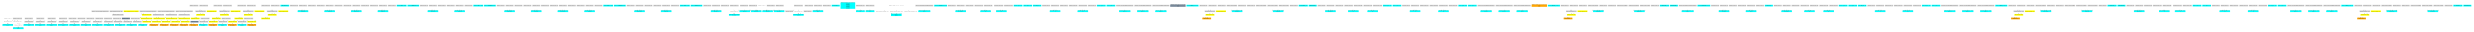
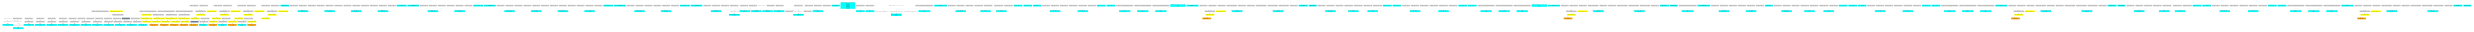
node "VFXValue`1 Float4 ((0.5, 1.3, 2.0, 1.0)) Color_ Color_": fillcolor lightslategray -> cyan
node "VFXValue`1 Float4 ((1.2, 1.5, 1.7, 1.0)) Color_ Color_": fillcolor orange -> cyan
node "VFXAttributeExpression Float (age)": fillcolor lightgray -> yellow
node "VFXAttributeExpression Float (lifetime)": removed
